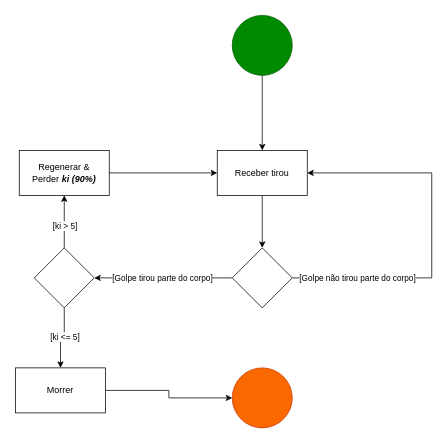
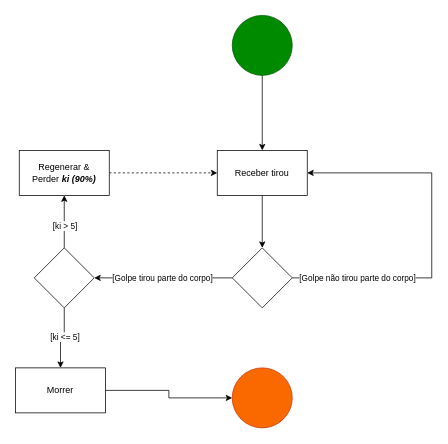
edge "Regenerar & Perder ki (90%)" -> "Receber tirou": style solid -> dashed
